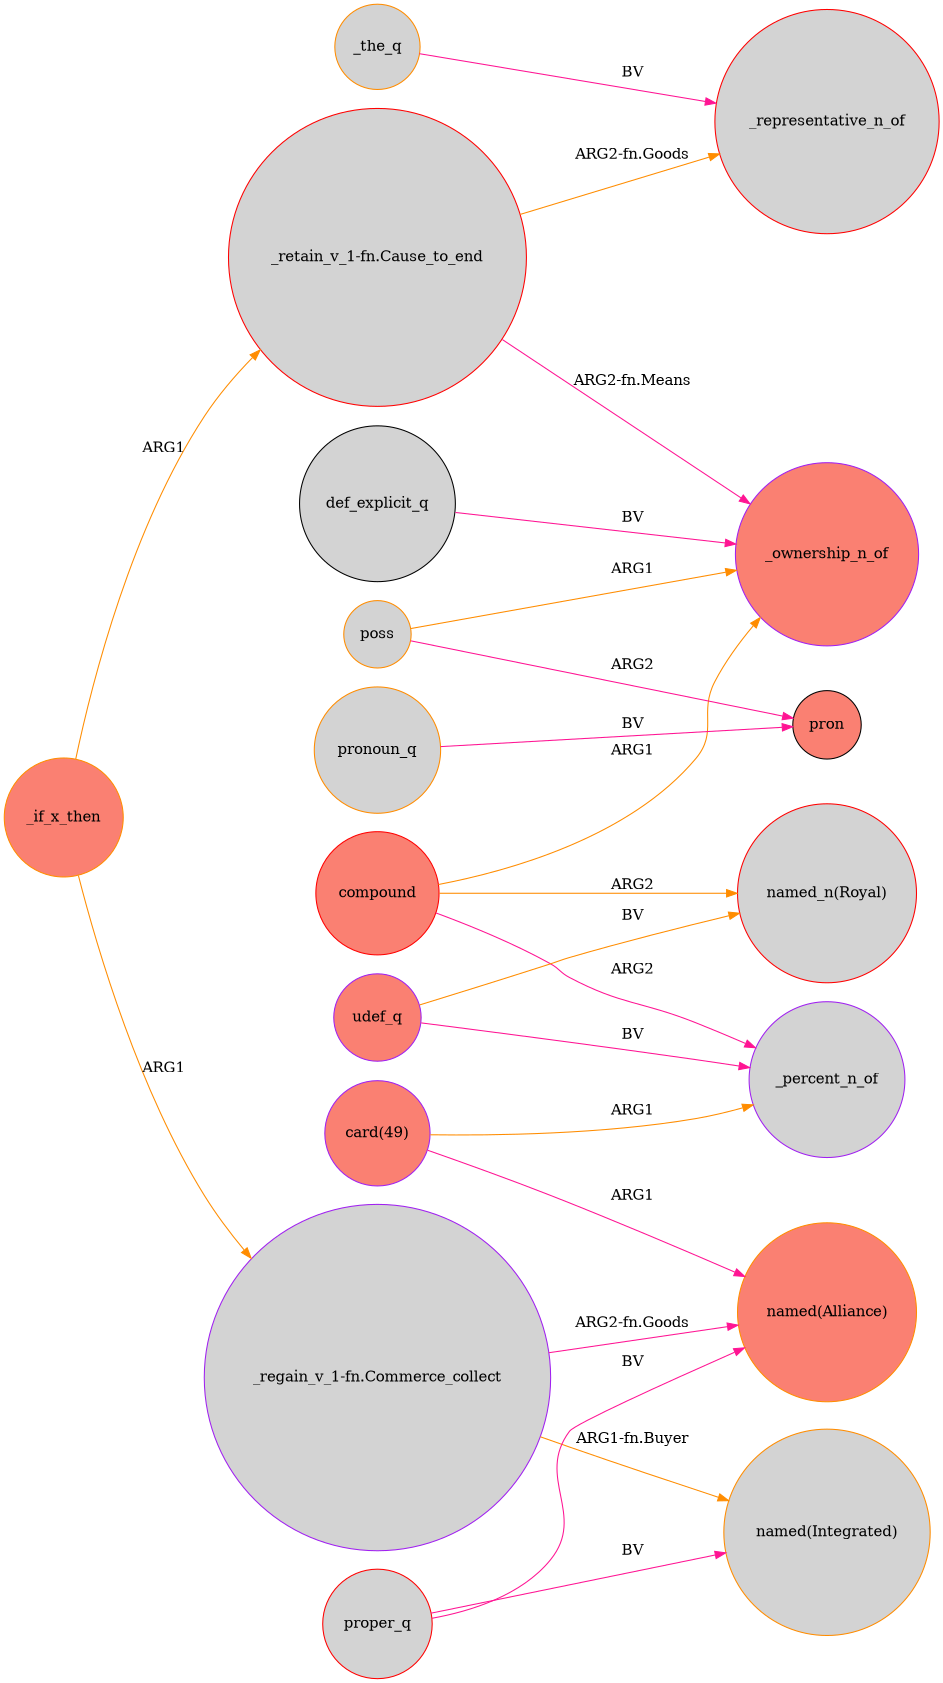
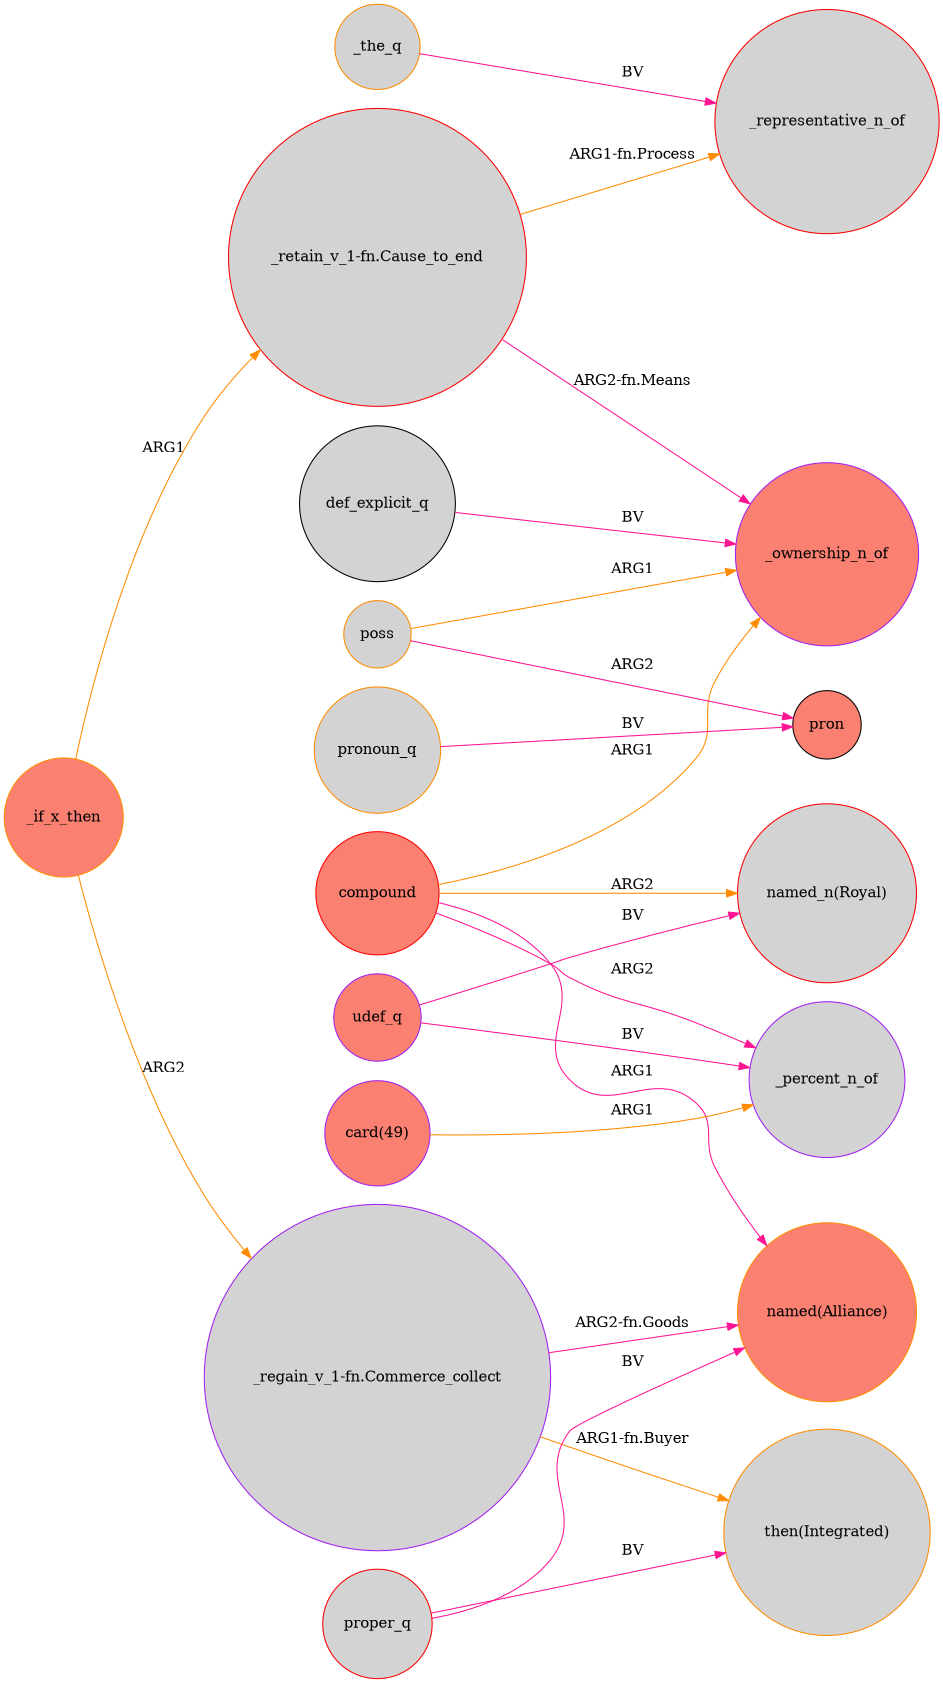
edge "_retain_v_1-fn.Cause_to_end" -> "_representative_n_of": label "ARG2-fn.Goods" -> "ARG1-fn.Process"
edge "udef_q" -> "named_n(Royal)": color darkorange -> deeppink
edge "_if_x_then" -> "_regain_v_1-fn.Commerce_collect": label "ARG1" -> "ARG2"
edge "card(49)" -> "named(Alliance)": now "compound" -> "named(Alliance)"
node "named(Integrated)": label "named(Integrated)" -> "then(Integrated)"
